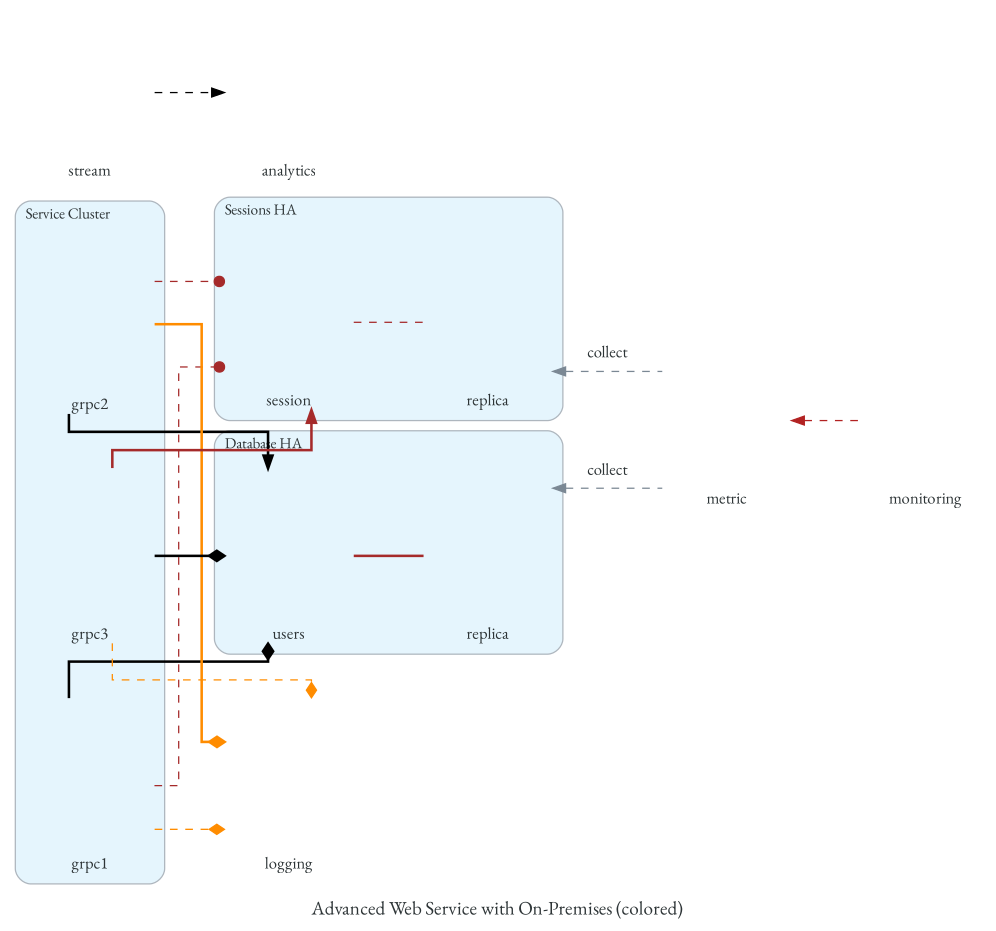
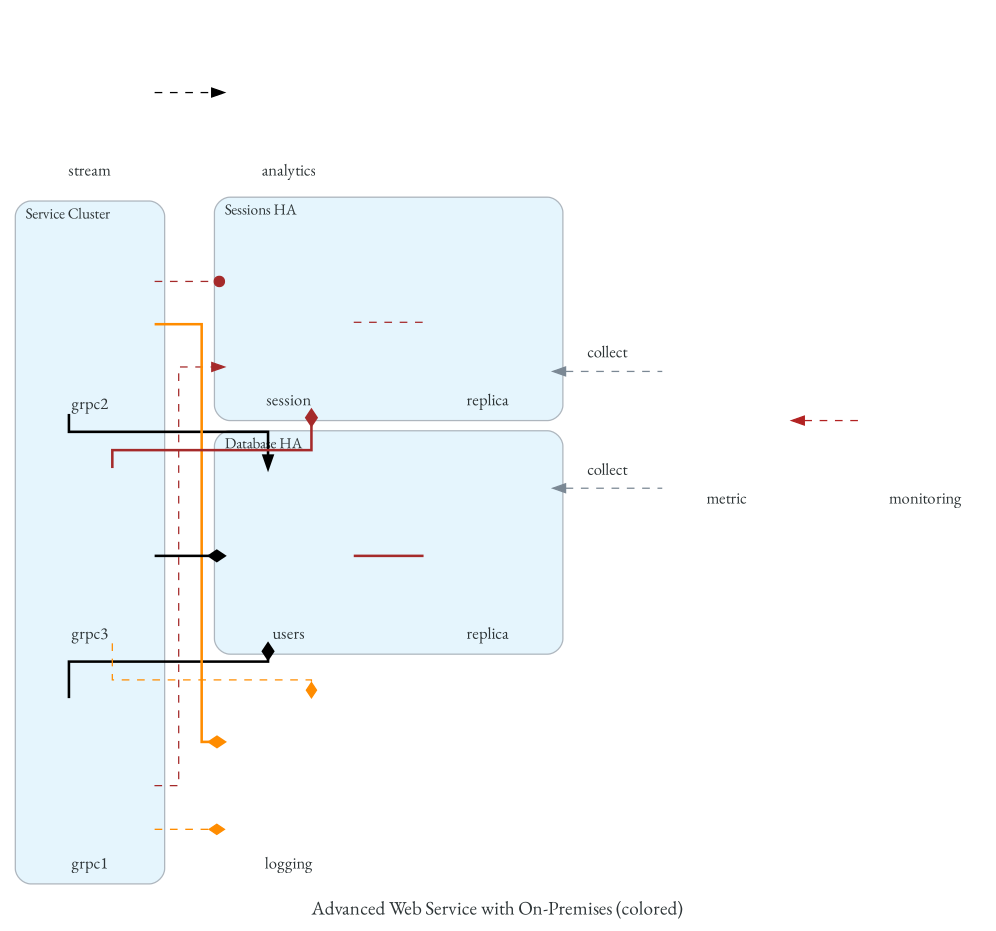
edge "grpc3" -> "session": arrowhead normal -> diamond
edge "grpc1" -> "session": arrowhead dot -> normal
